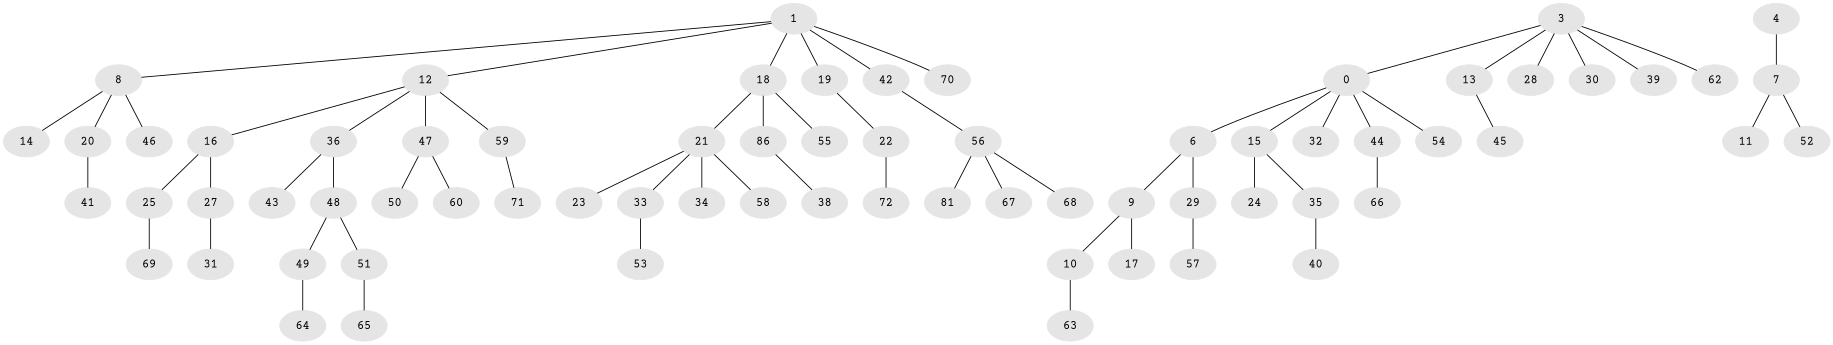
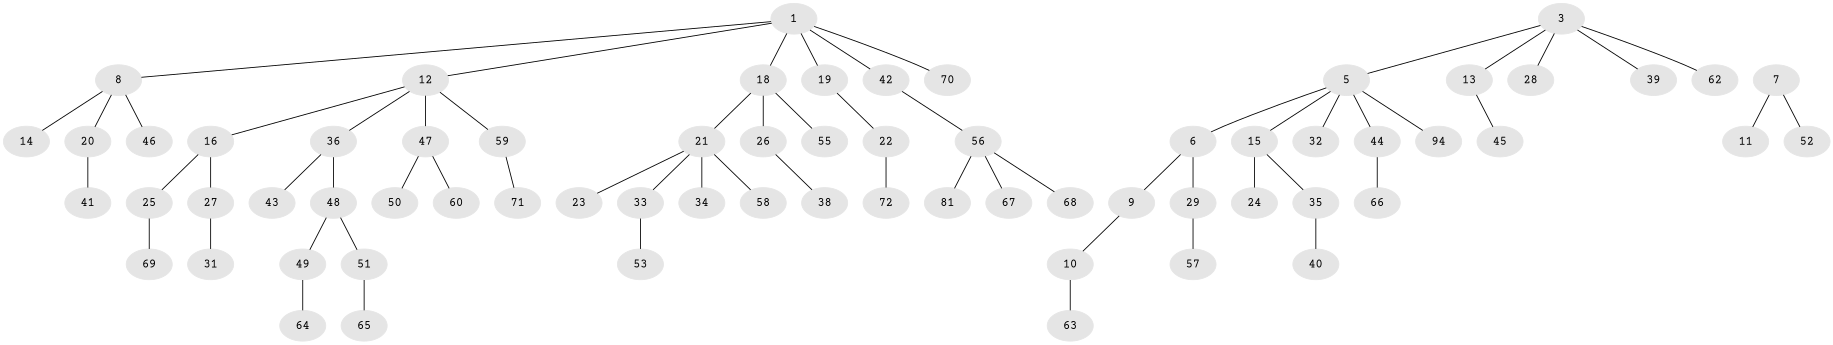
node "4": removed
node "0": label "0" -> "5"
node "30": removed
node "86": label "86" -> "26"
node "54": label "54" -> "94"
node "17": removed
